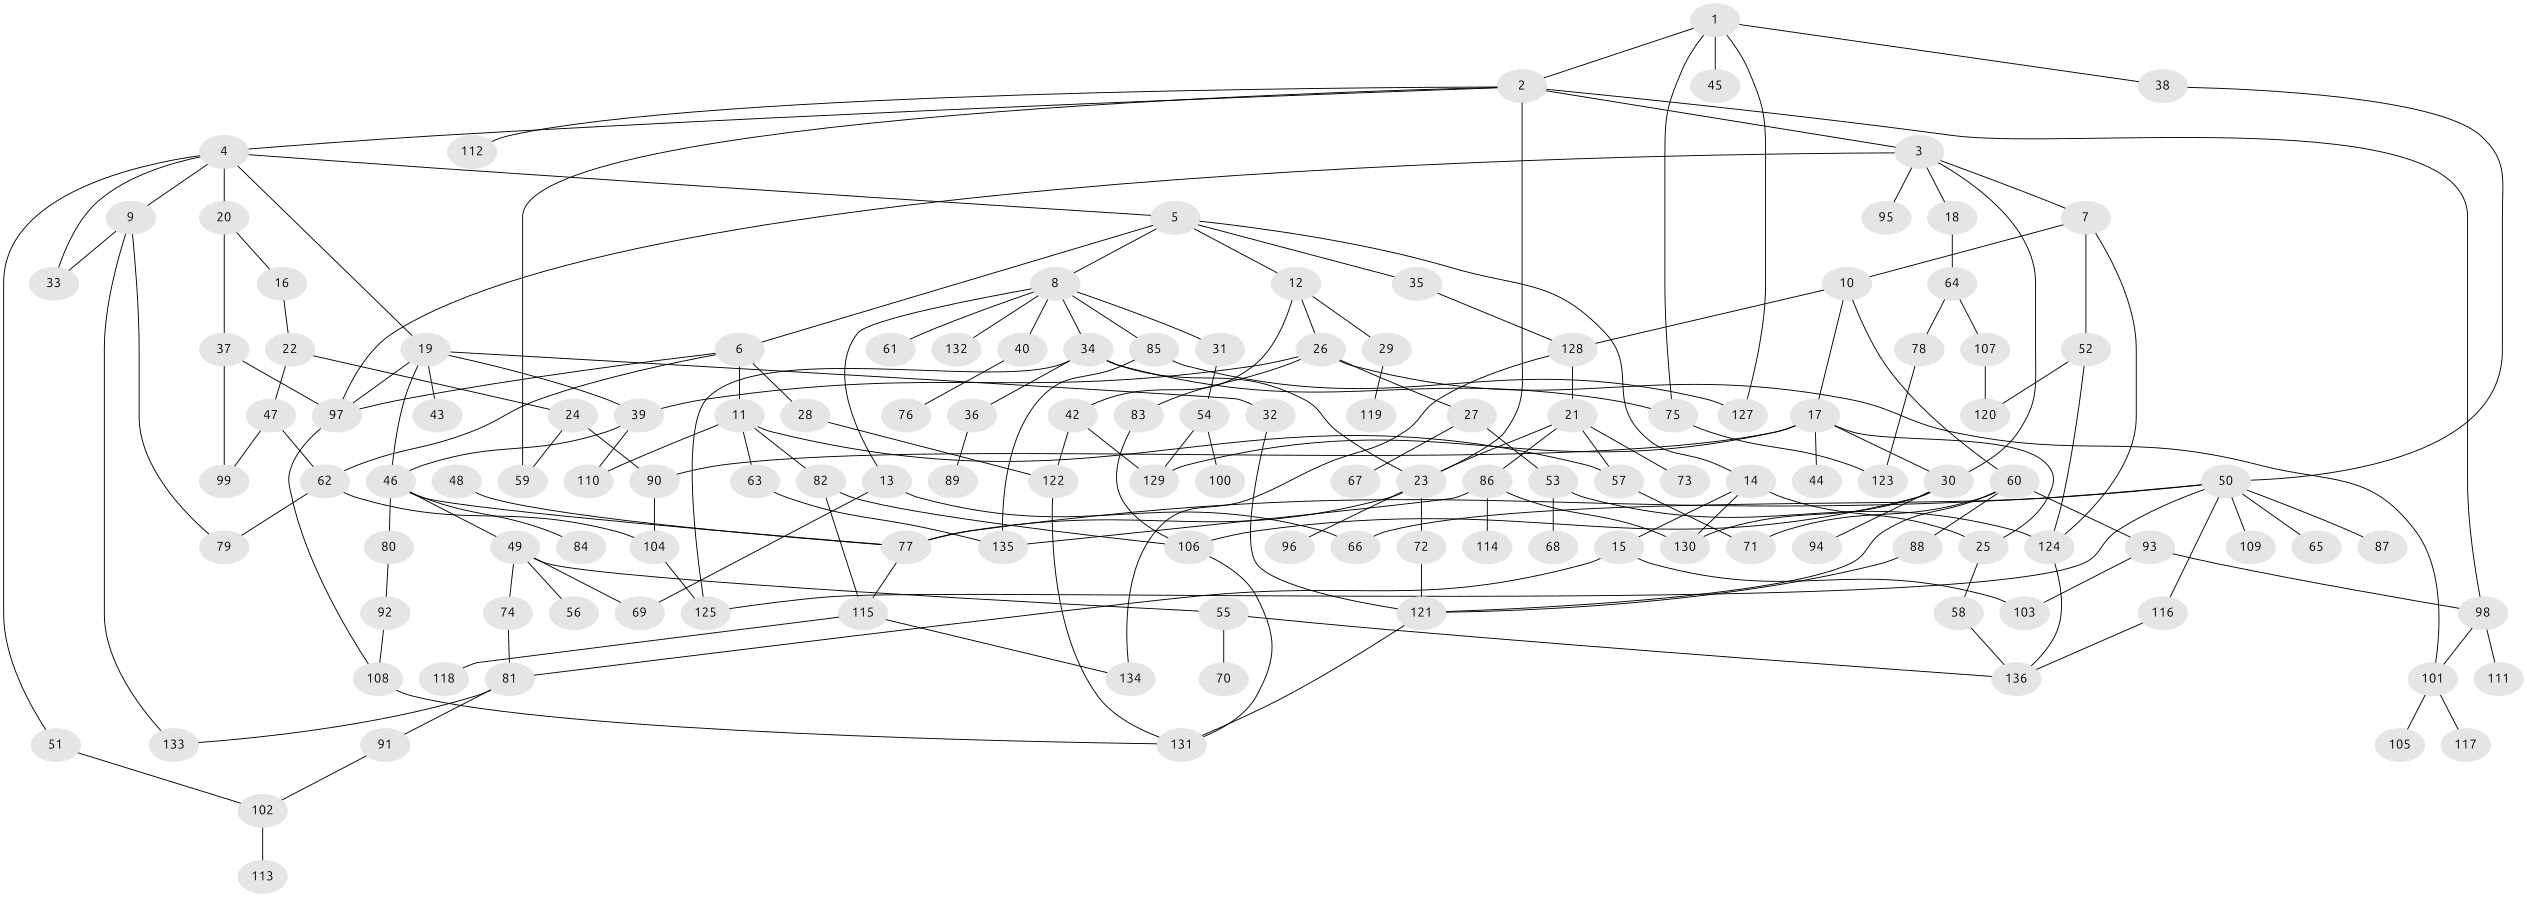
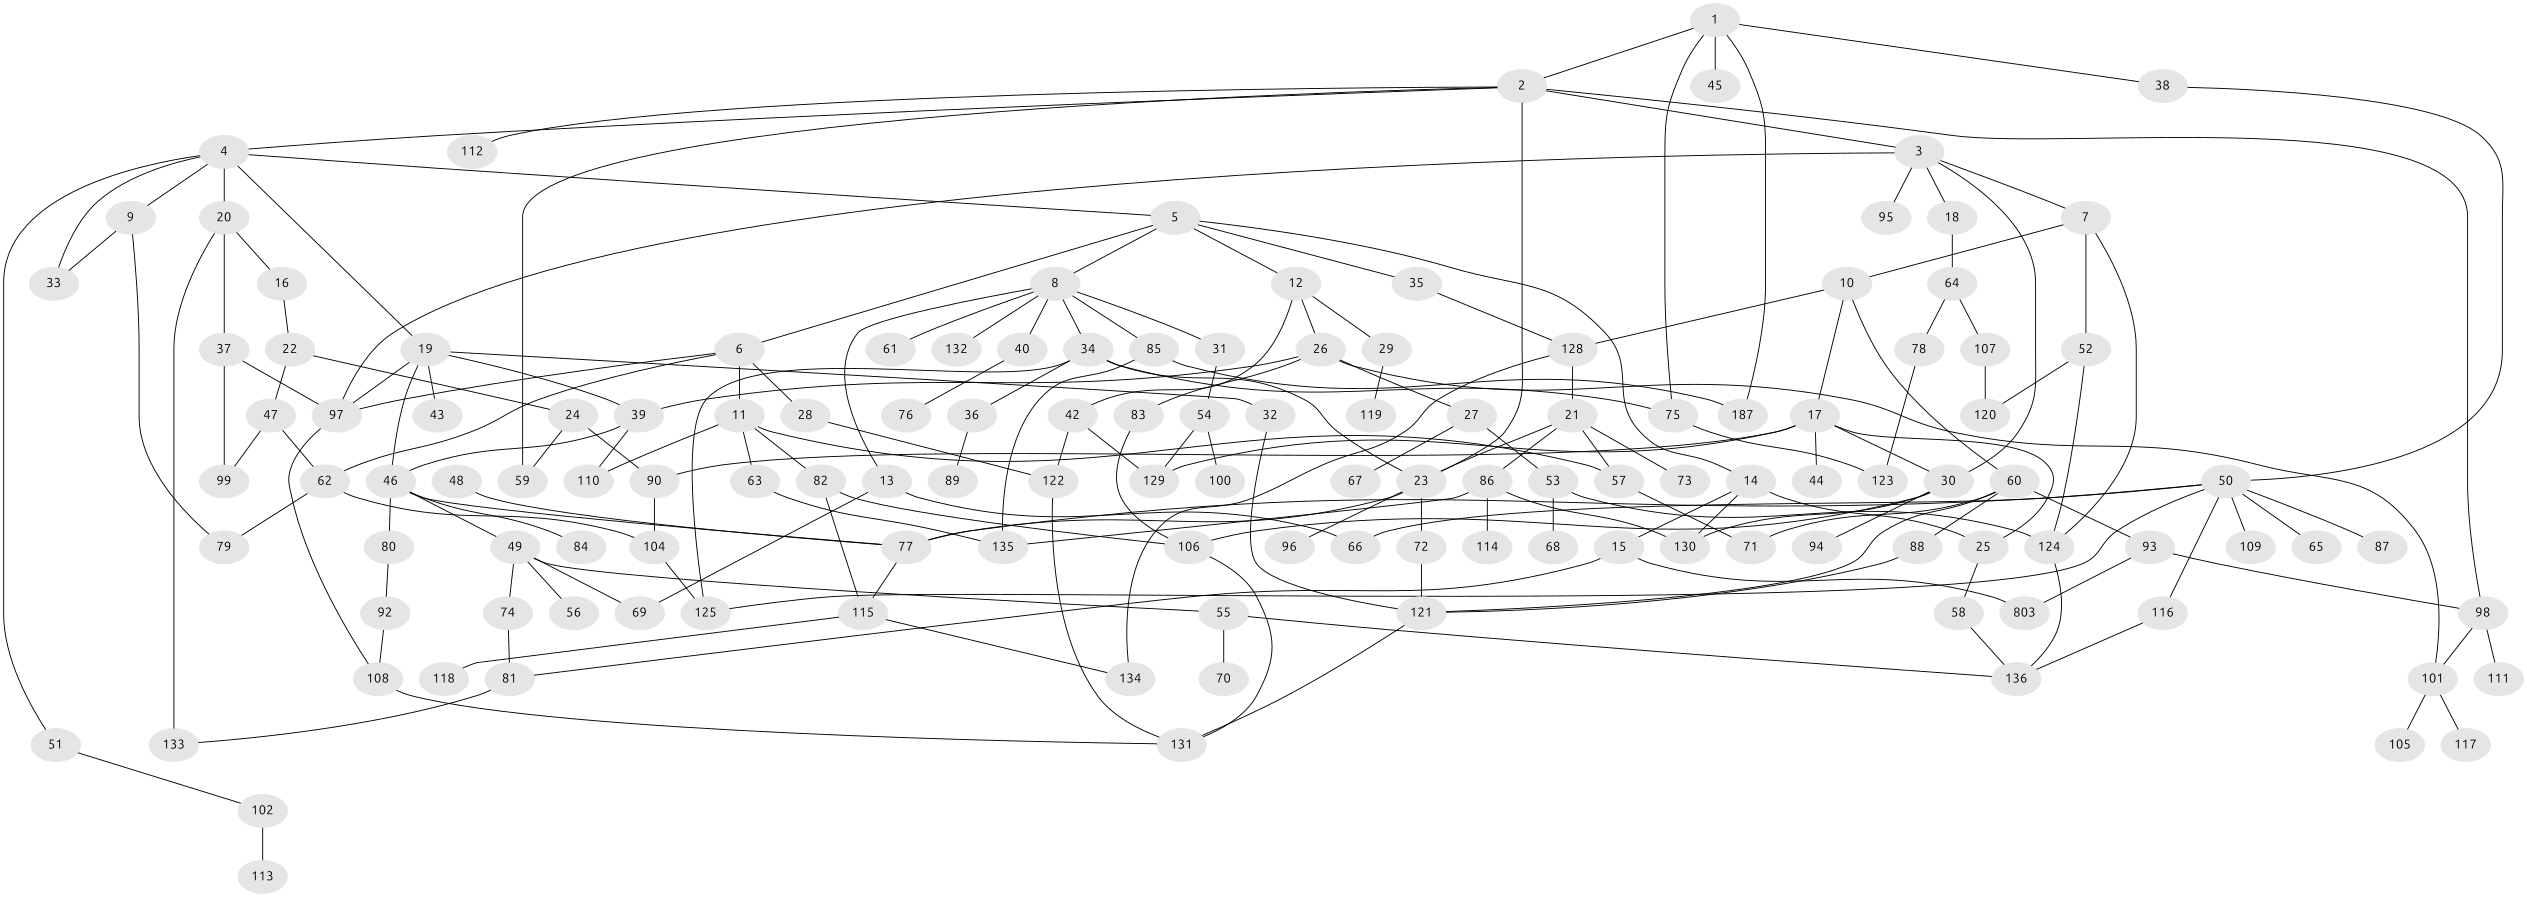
node "127": label "127" -> "187"
edge "9" -- "133": now "20" -- "133"
node "103": label "103" -> "803"
node "91": removed
